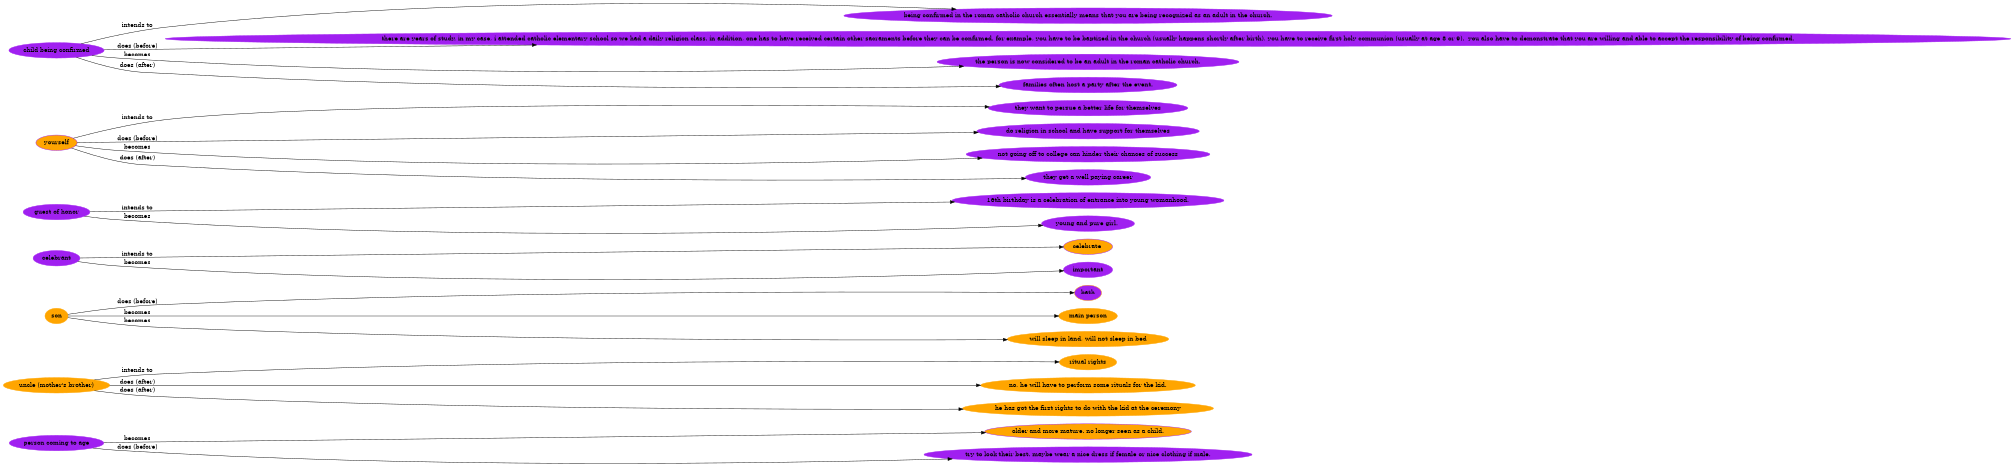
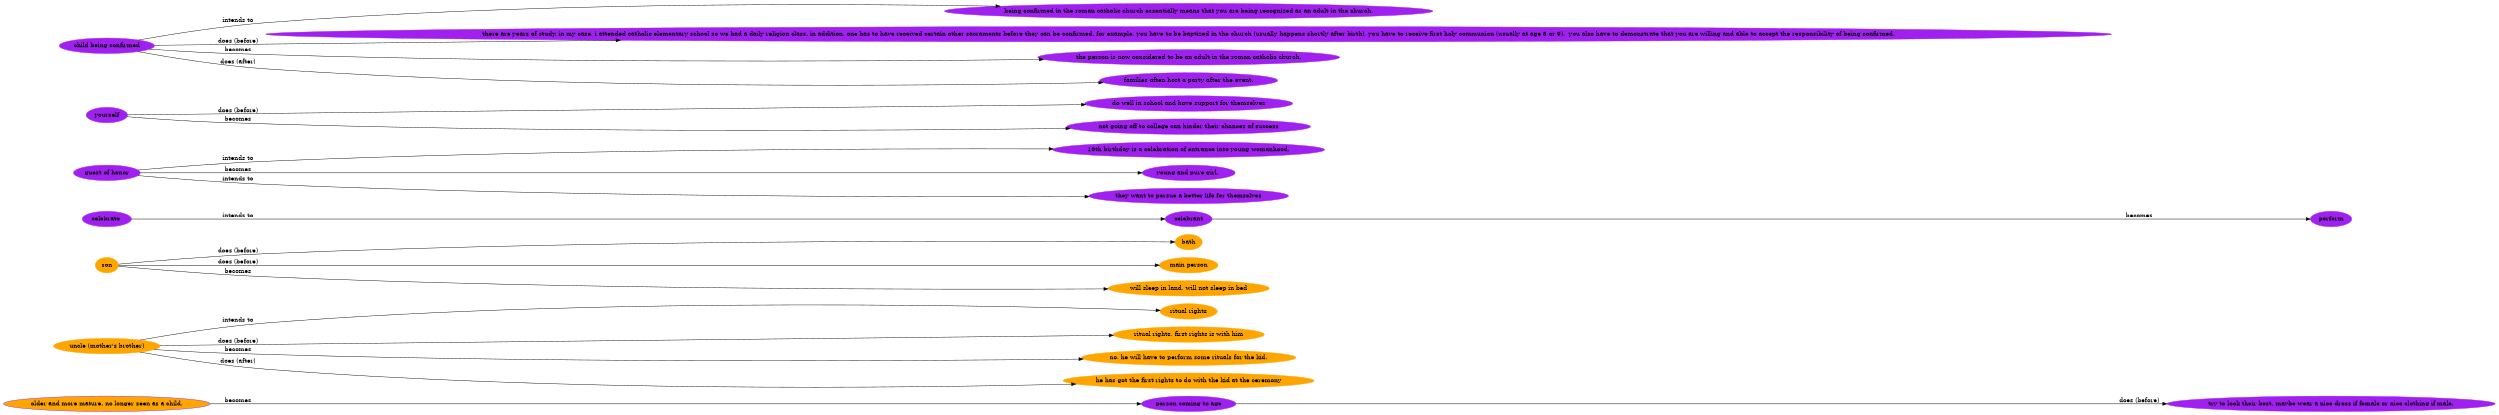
edge "yourself" -> "they want to persue a better life for themselves": now "guest of honor" -> "they want to persue a better life for themselves"
node "do religion in school and have support for themselves": label "do religion in school and have support for themselves" -> "do well in school and have support for themselves"
node "yourself": fillcolor orange -> purple
node "they get a well paying career": removed
node "celebrate": fillcolor orange -> purple
edge "celebrant" -> "celebrate": reversed
node "important": label "important" -> "perform"
node "bath": fillcolor purple -> orange
edge "son" -> "main person": label "becomes" -> "does (before)"
node "ritual rights, first rights is with him": added
edge "uncle (mother's brother)" -> "no, he will have to perform some rituals for the kid.": label "does (after)" -> "becomes"
edge "person coming to age" -> "older and more mature. no longer seen as a child.": reversed
